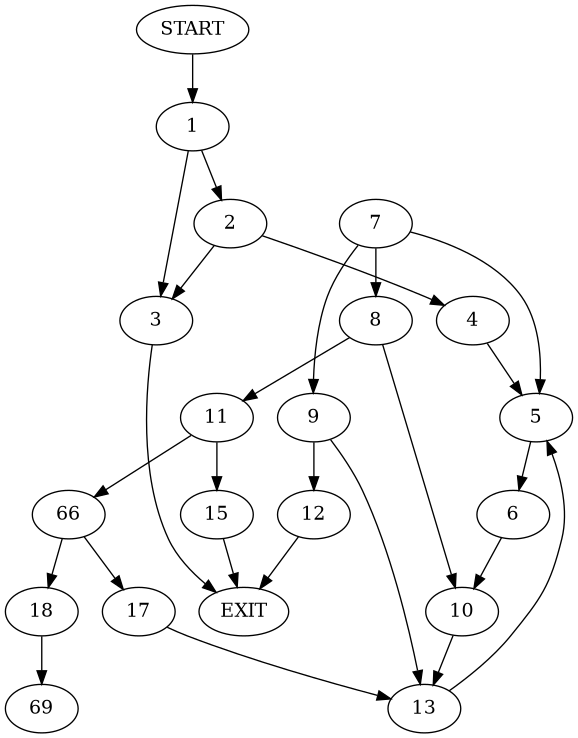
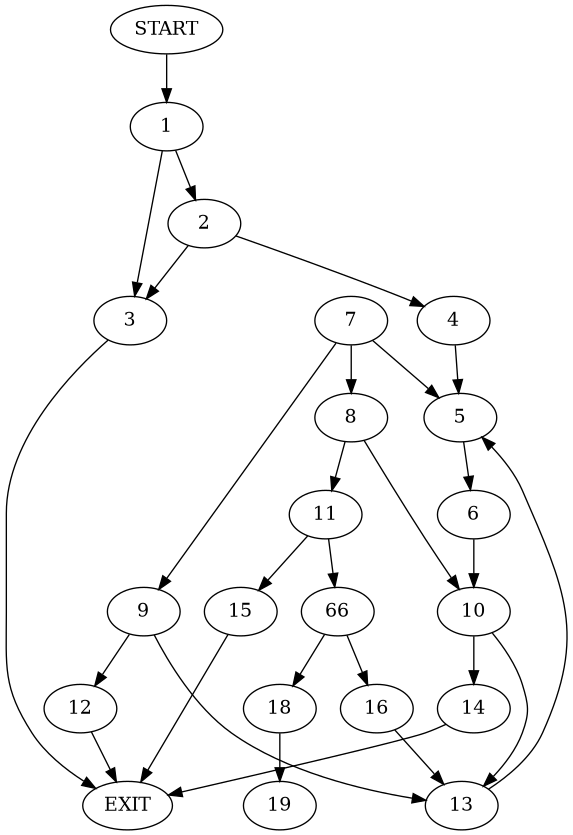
node "17": label "17" -> "16"
node "69": label "69" -> "19"
node "14": added
